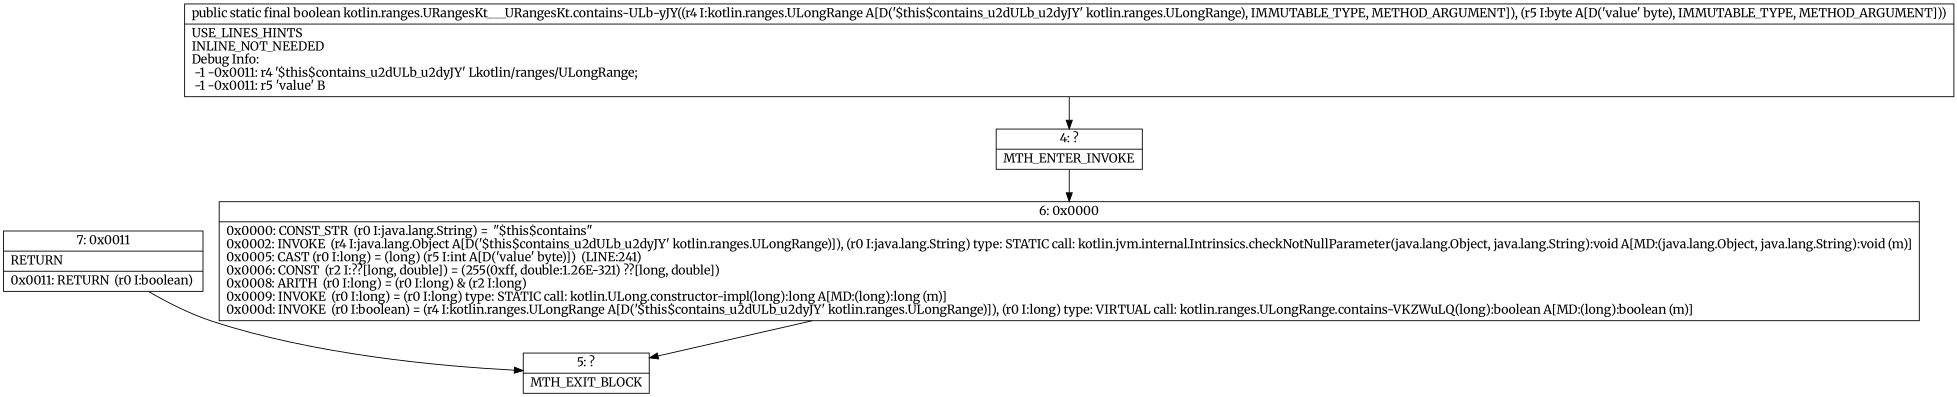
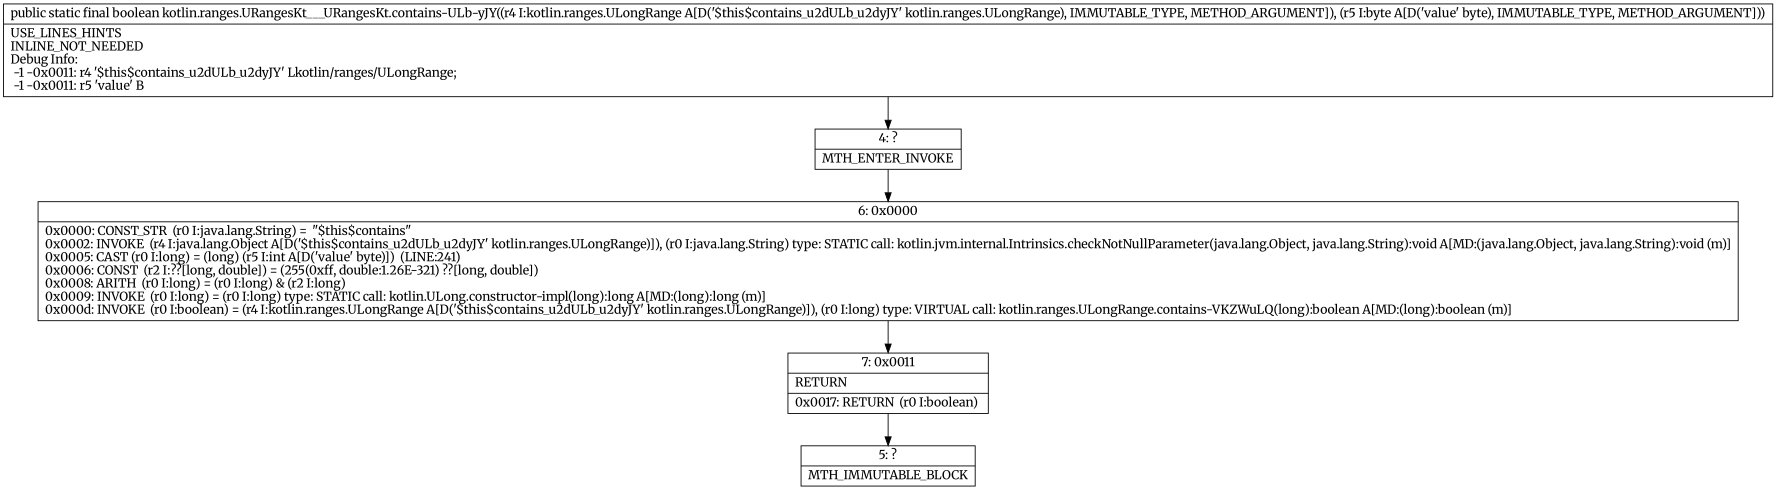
node "7: 0x0011": text "0x0011: RETURN  (r0 I:boolean)" -> "0x0017: RETURN  (r0 I:boolean)"
edge "6: 0x0000" -> "5: ?": now "6: 0x0000" -> "7: 0x0011"
node "5: ?": text "MTH_EXIT_BLOCK" -> "MTH_IMMUTABLE_BLOCK"
